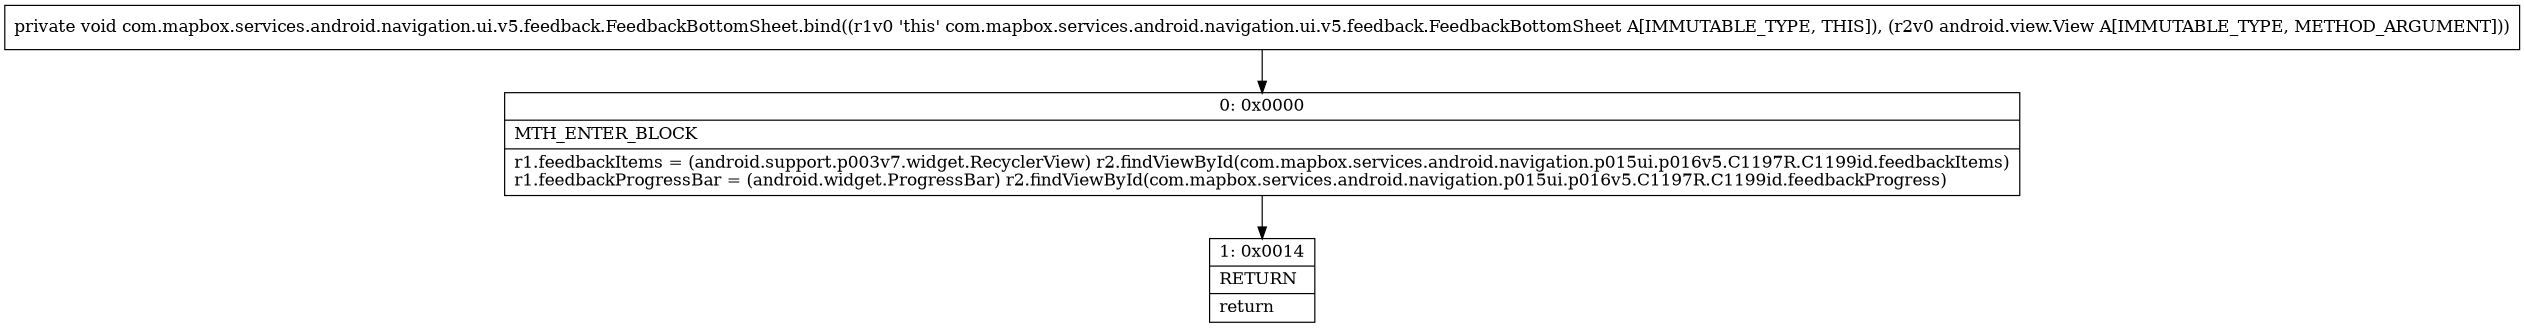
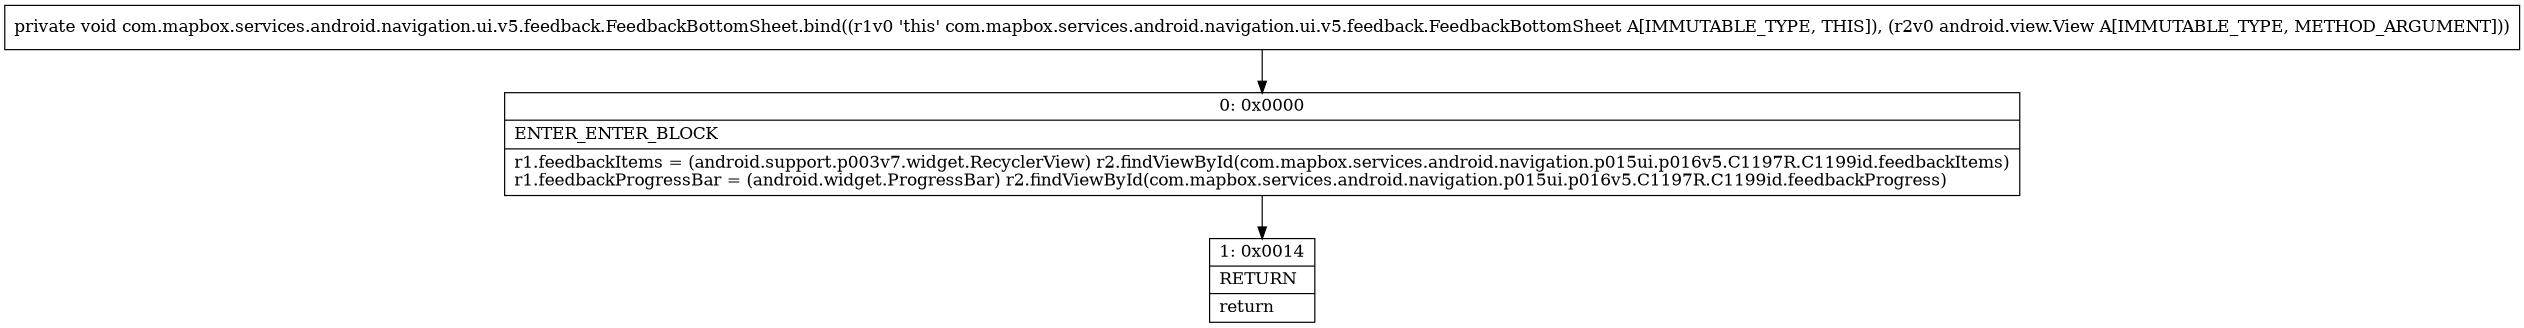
node "0: 0x0000": text "MTH_ENTER_BLOCK" -> "ENTER_ENTER_BLOCK"
